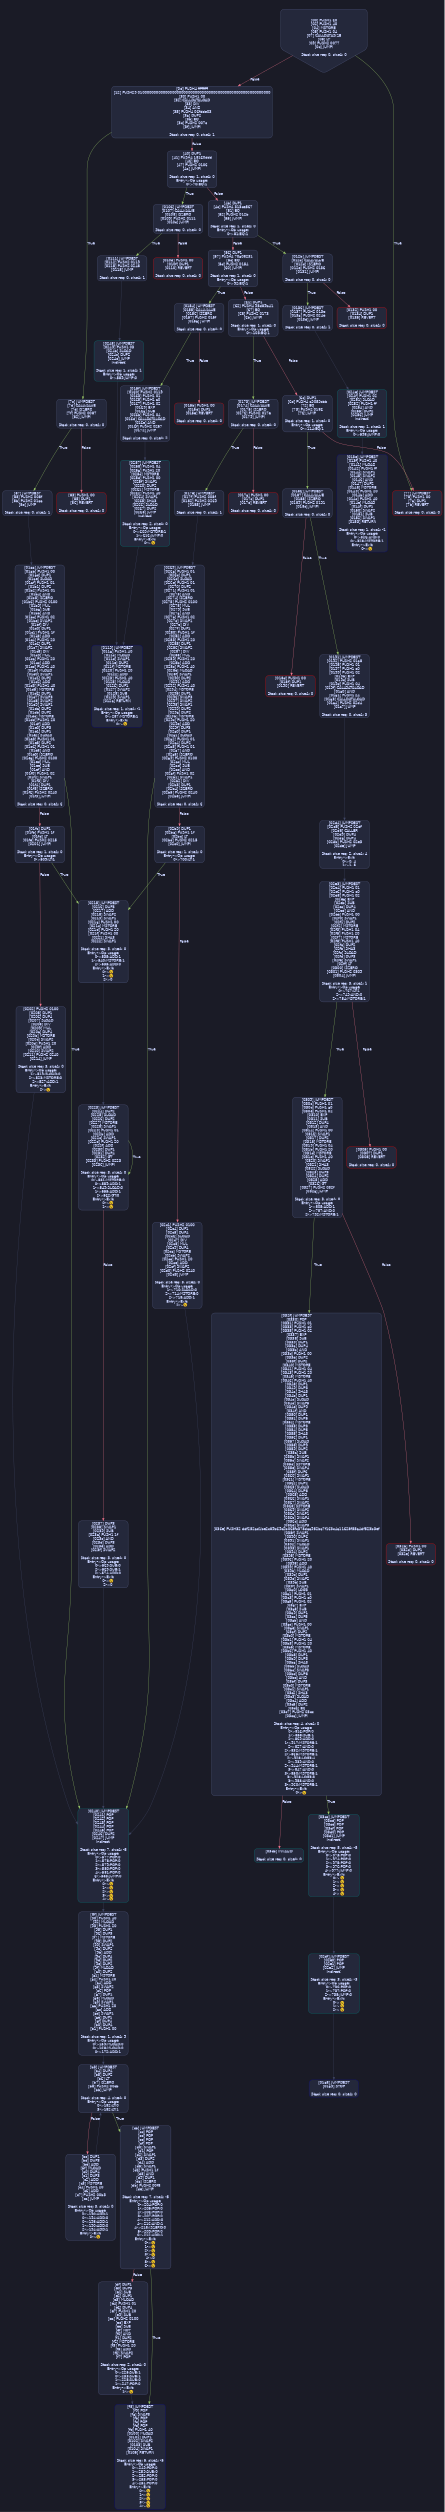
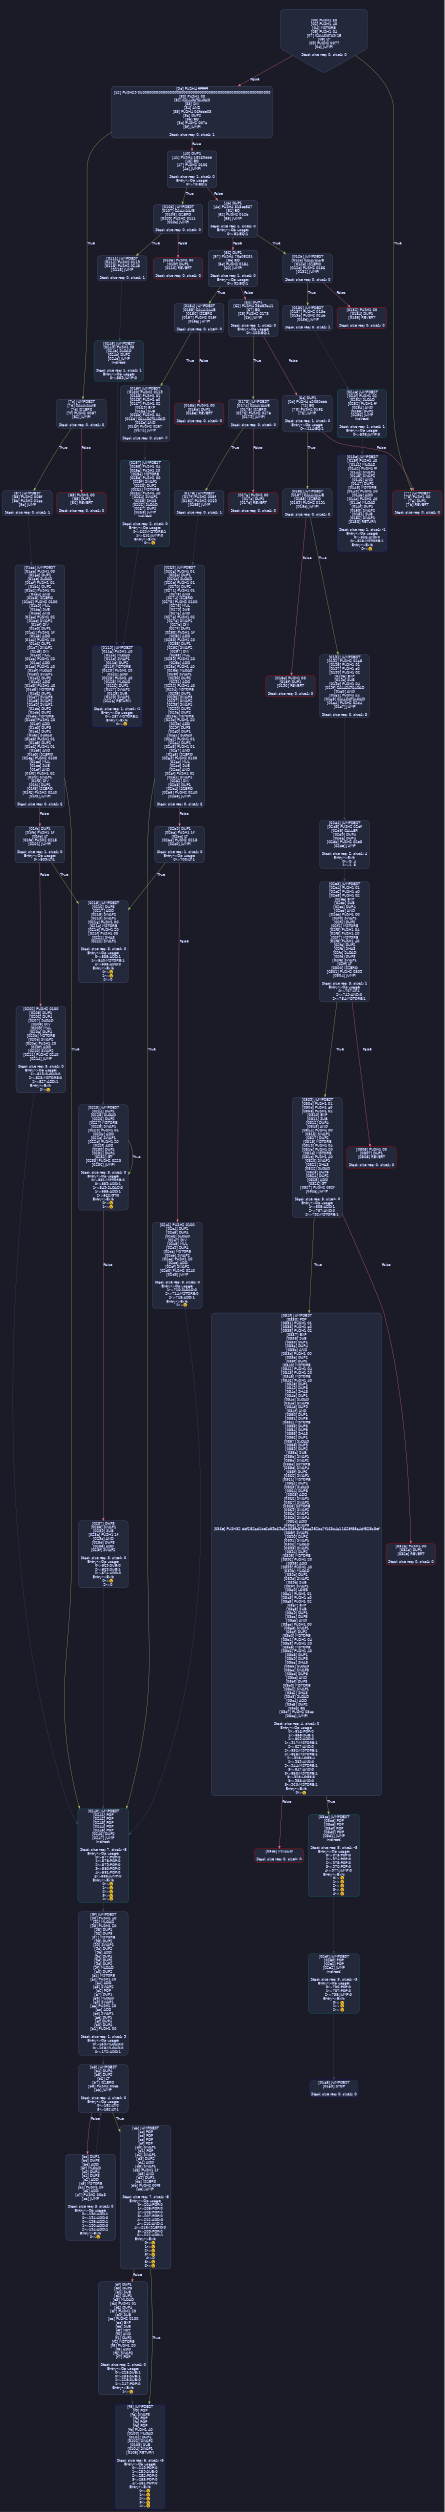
node "[03cb] INVALID Stack size req: 0, sizeΔ: 0": color teal -> red
